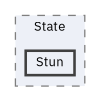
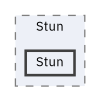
cluster "State": label "State" -> "Stun"
